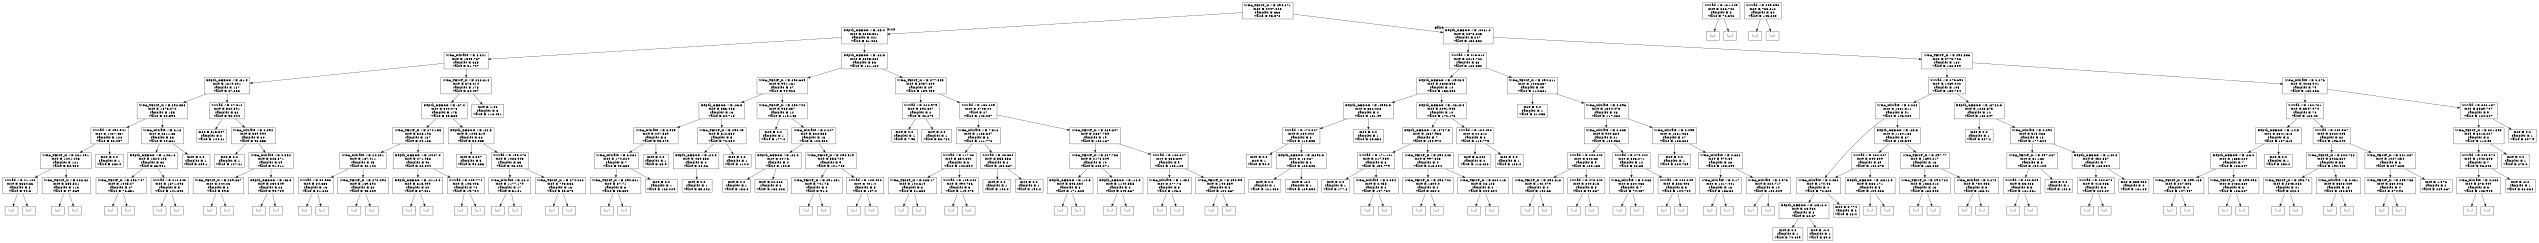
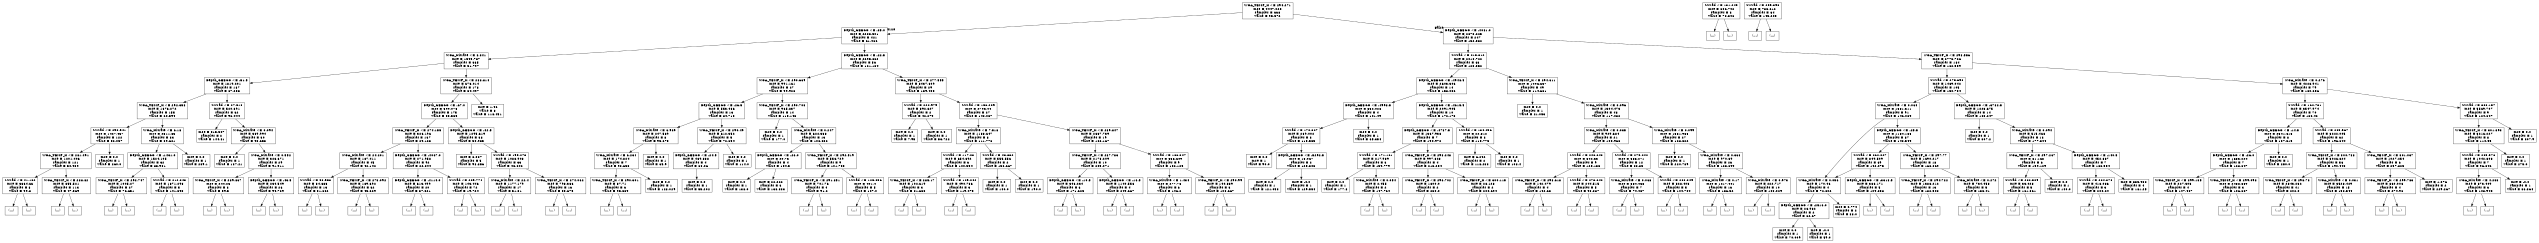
node "mse = 1.46 samples = 3 value = 118.451": label "mse = 1.46 samples = 3 value = 118.451" -> "mse = 1.46 value = 3 value = 118.451"
node "SWrad <= 156.209 mse = 2795.44 value = 27 value = 148.037": label "SWrad <= 156.209 mse = 2795.44 value = 27 value = 148.037" -> "SWrad <= 156.209 mse = 2795.44 samples = 27 value = 148.037"
